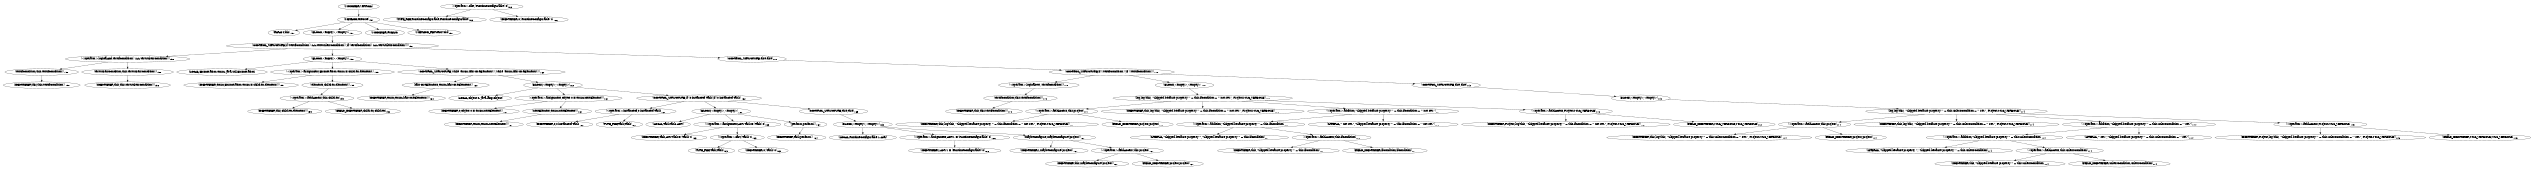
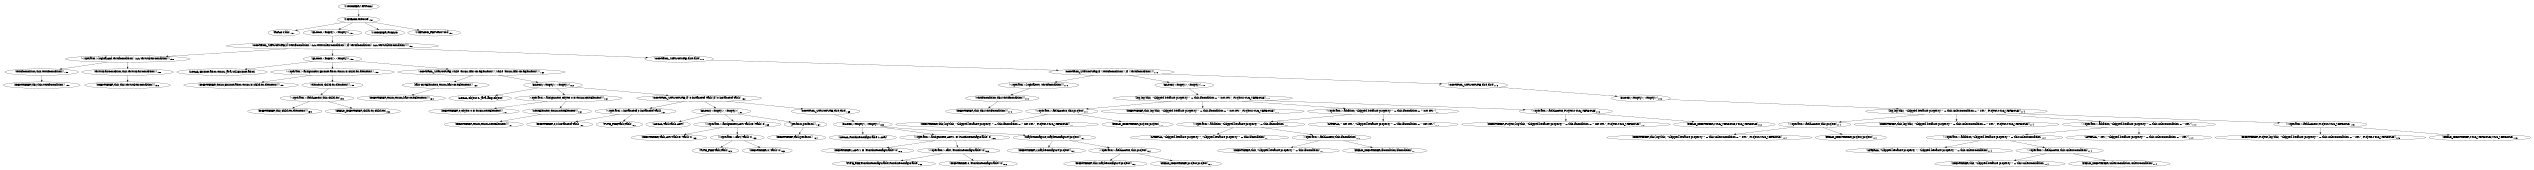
edge "(<operator>.assignment,ANY r = (RuntimeConfigurable) o)" -> "(<operator>.cast,(RuntimeConfigurable) o)": added
